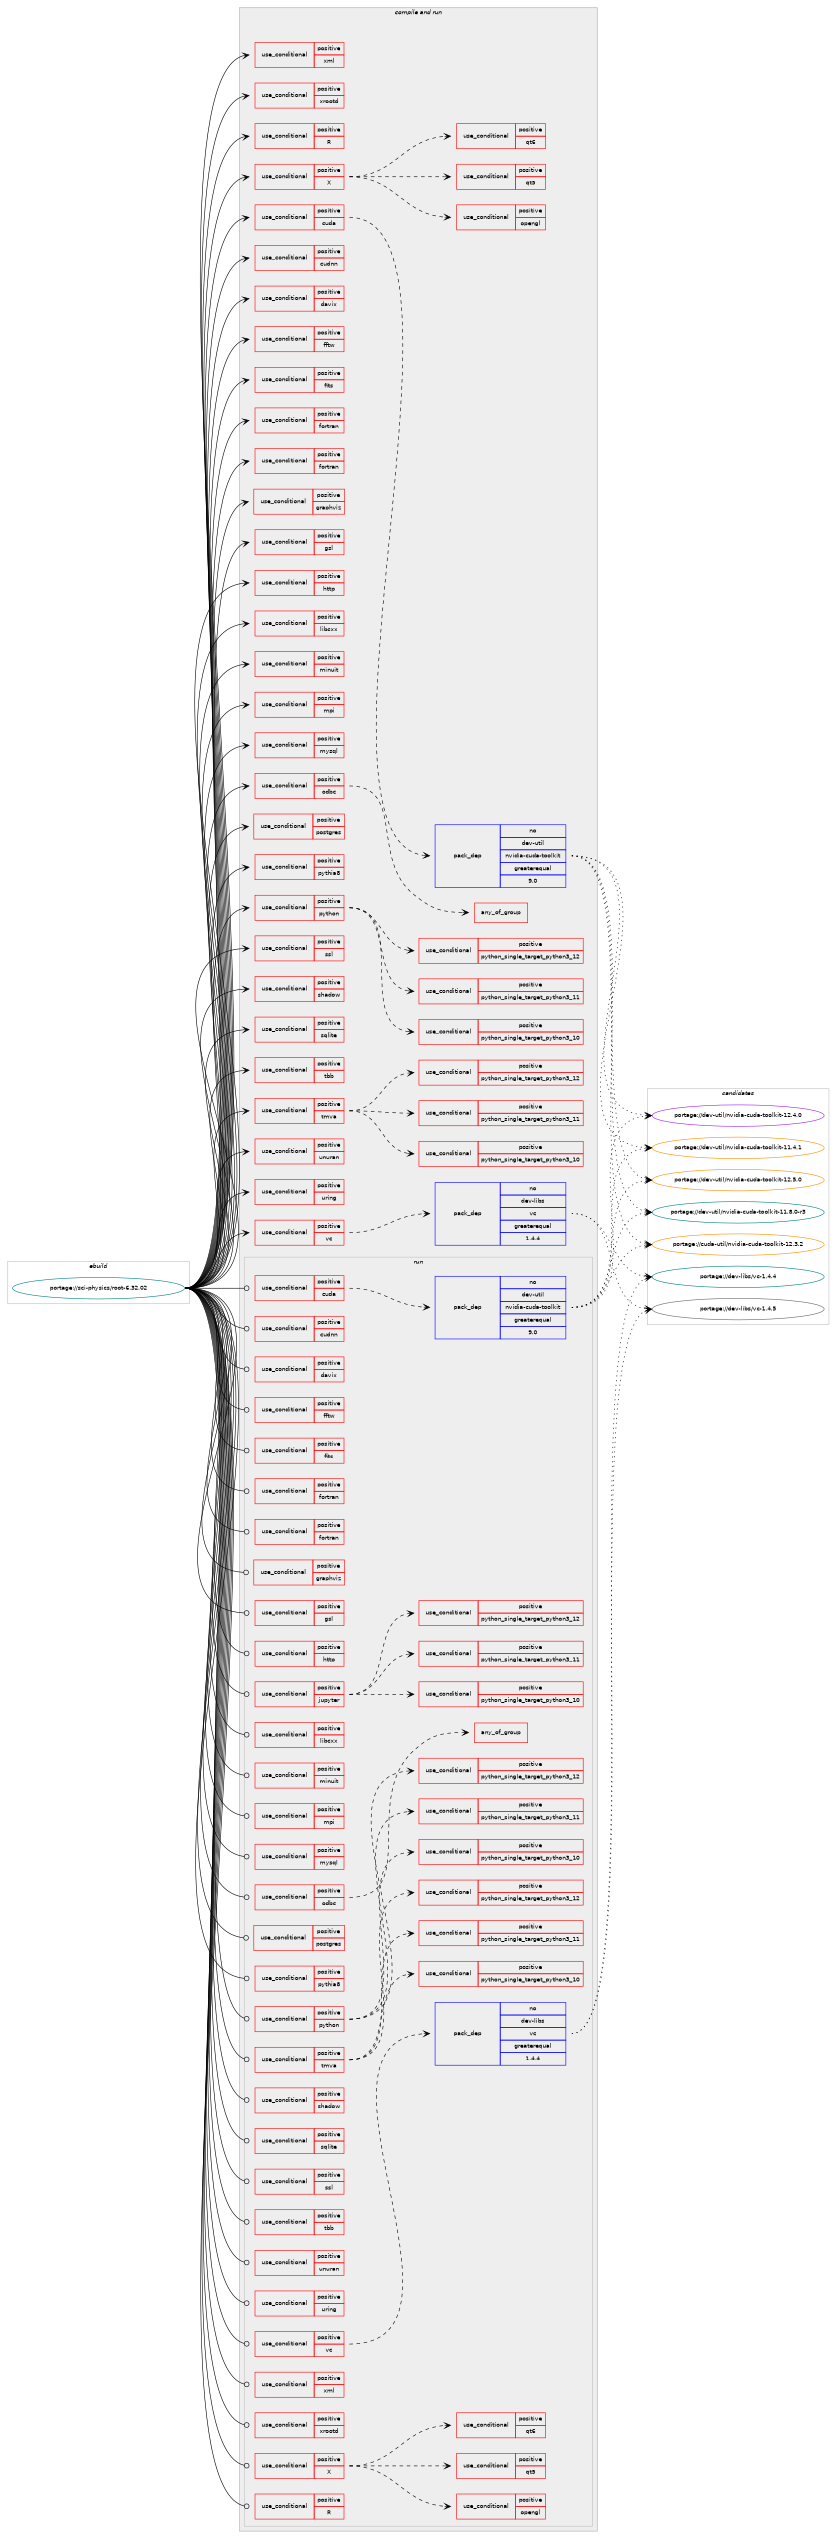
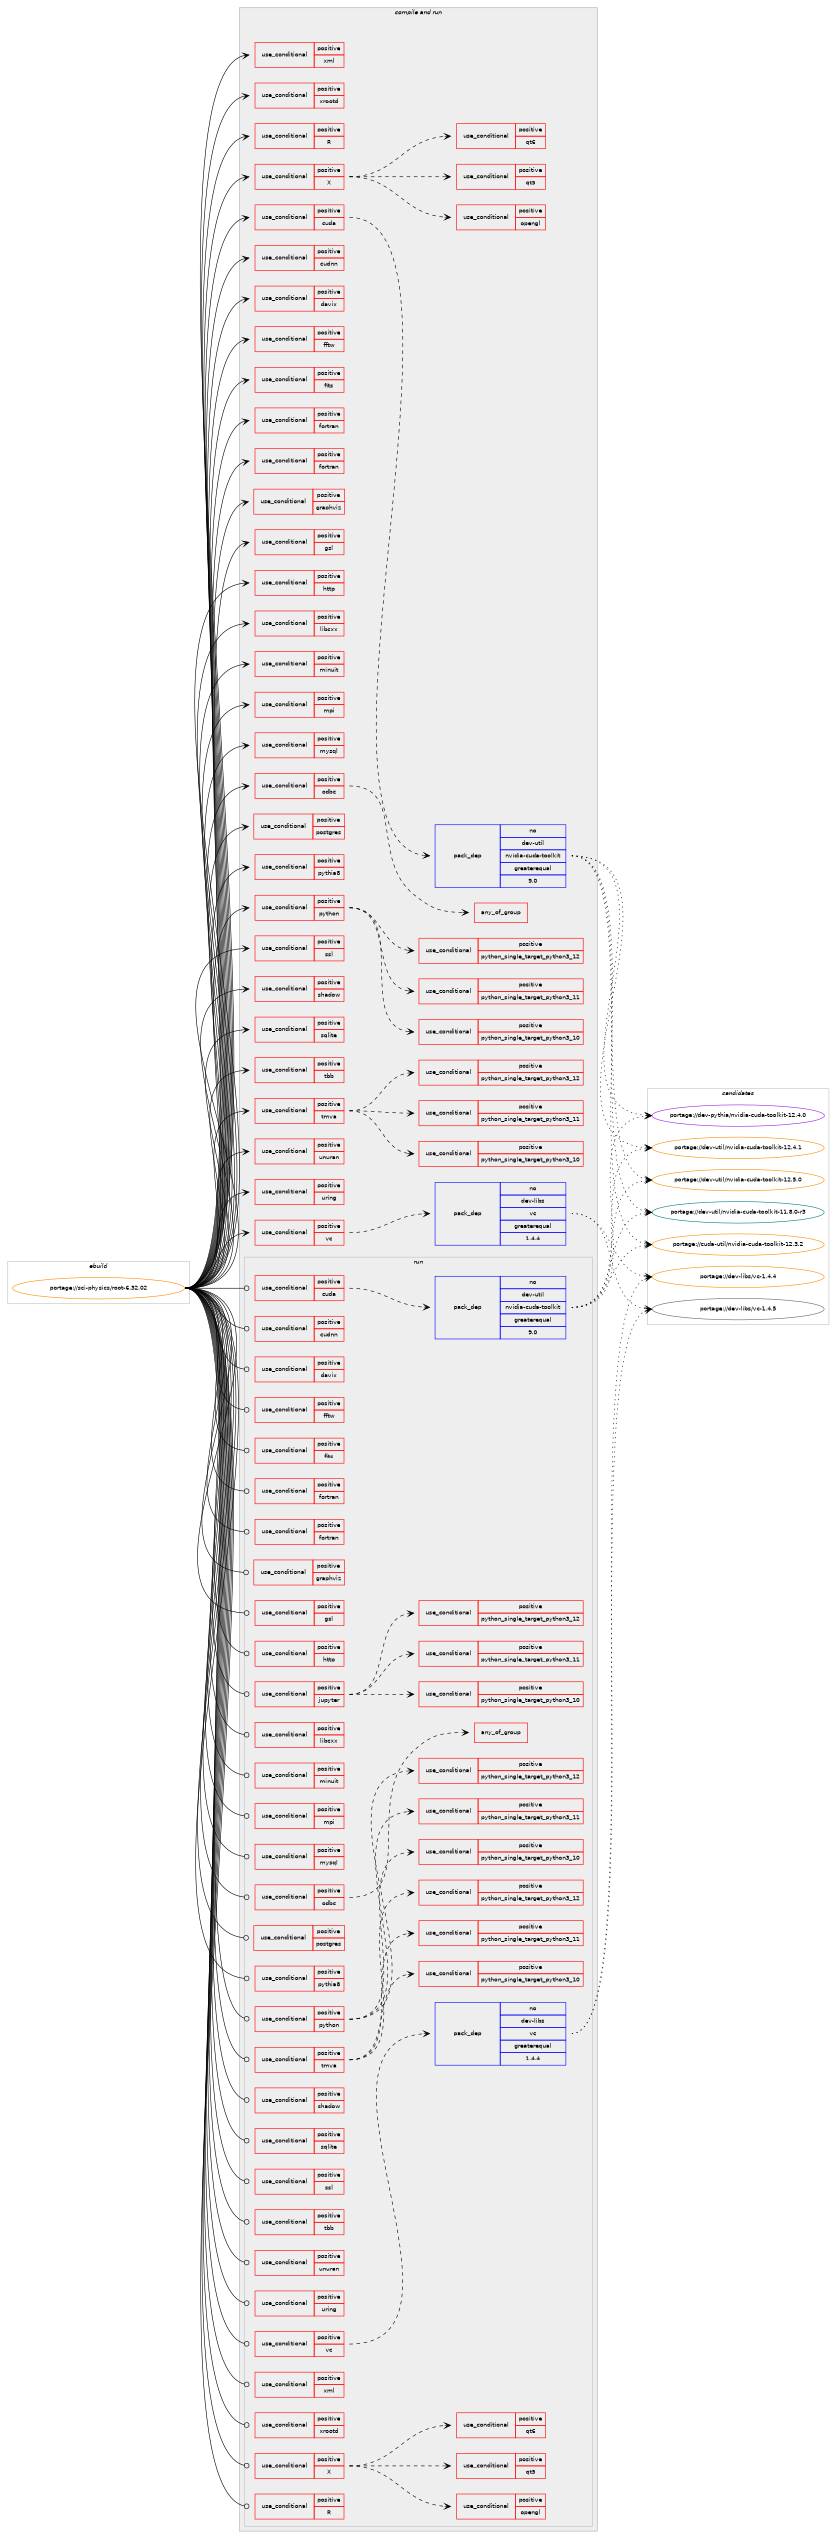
node "portage://dev-util/nvidia-cuda-toolkit-12.4.0": label "portage://dev-util/nvidia-cuda-toolkit-12.4.0" -> "portage://dev-pythia/nvidia-cuda-toolkit-12.4.0"
node "portage://dev-util/nvidia-cuda-toolkit-11.4.1": label "portage://dev-util/nvidia-cuda-toolkit-11.4.1" -> "portage://dev-util/nvidia-cuda-toolkit-12.4.1"
node "portage://dev-libs/vc-1.4.4": color teal -> darkorange
node "portage://sci-physics/root-6.32.02": color teal -> darkorange
